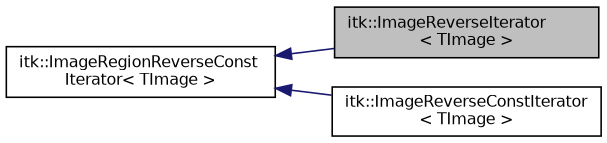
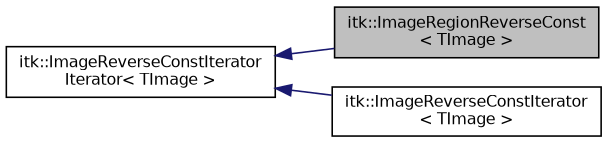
node "itk::ImageReverseIterator < TImage >": label "itk::ImageReverseIterator < TImage >" -> "itk::ImageRegionReverseConst < TImage >"
node "itk::ImageRegionReverseConst Iterator< TImage >": label "itk::ImageRegionReverseConst Iterator< TImage >" -> "itk::ImageReverseConstIterator Iterator< TImage >"
